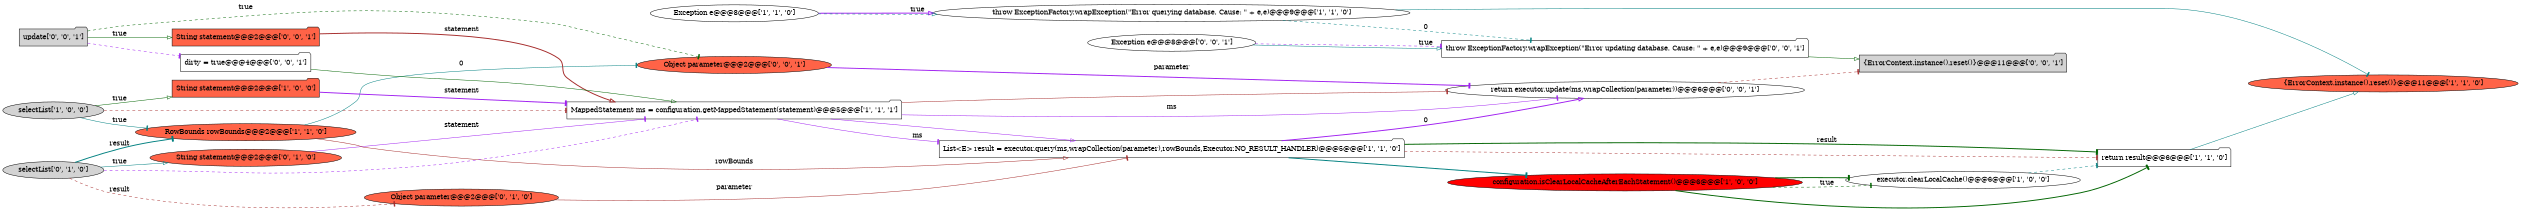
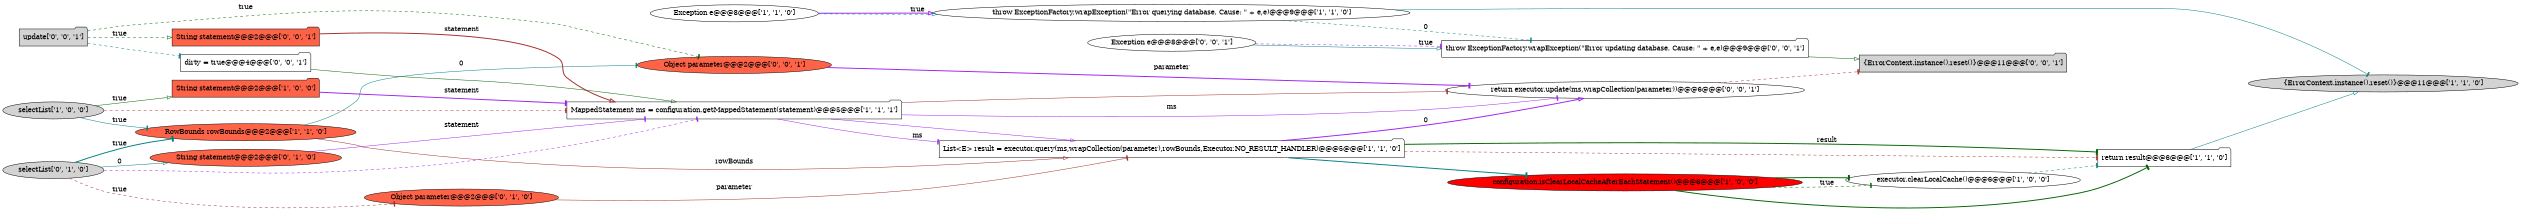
edge "update['0', '0', '1']" -> "String statement@@@2@@@['0', '0', '1']": style solid -> dashed
edge "update['0', '0', '1']" -> "dirty = true@@@4@@@['0', '0', '1']": color purple -> teal
node "{ErrorContext.instance().reset()}@@@11@@@['1', '1', '0']": fillcolor tomato -> lightgray
edge "selectList['0', '1', '0']" -> "RowBounds rowBounds@@@2@@@['1', '1', '0']": label "result" -> "true"
edge "selectList['0', '1', '0']" -> "String statement@@@2@@@['0', '1', '0']": label "true" -> "0"
edge "selectList['0', '1', '0']" -> "Object parameter@@@2@@@['0', '1', '0']": label "result" -> "true"
